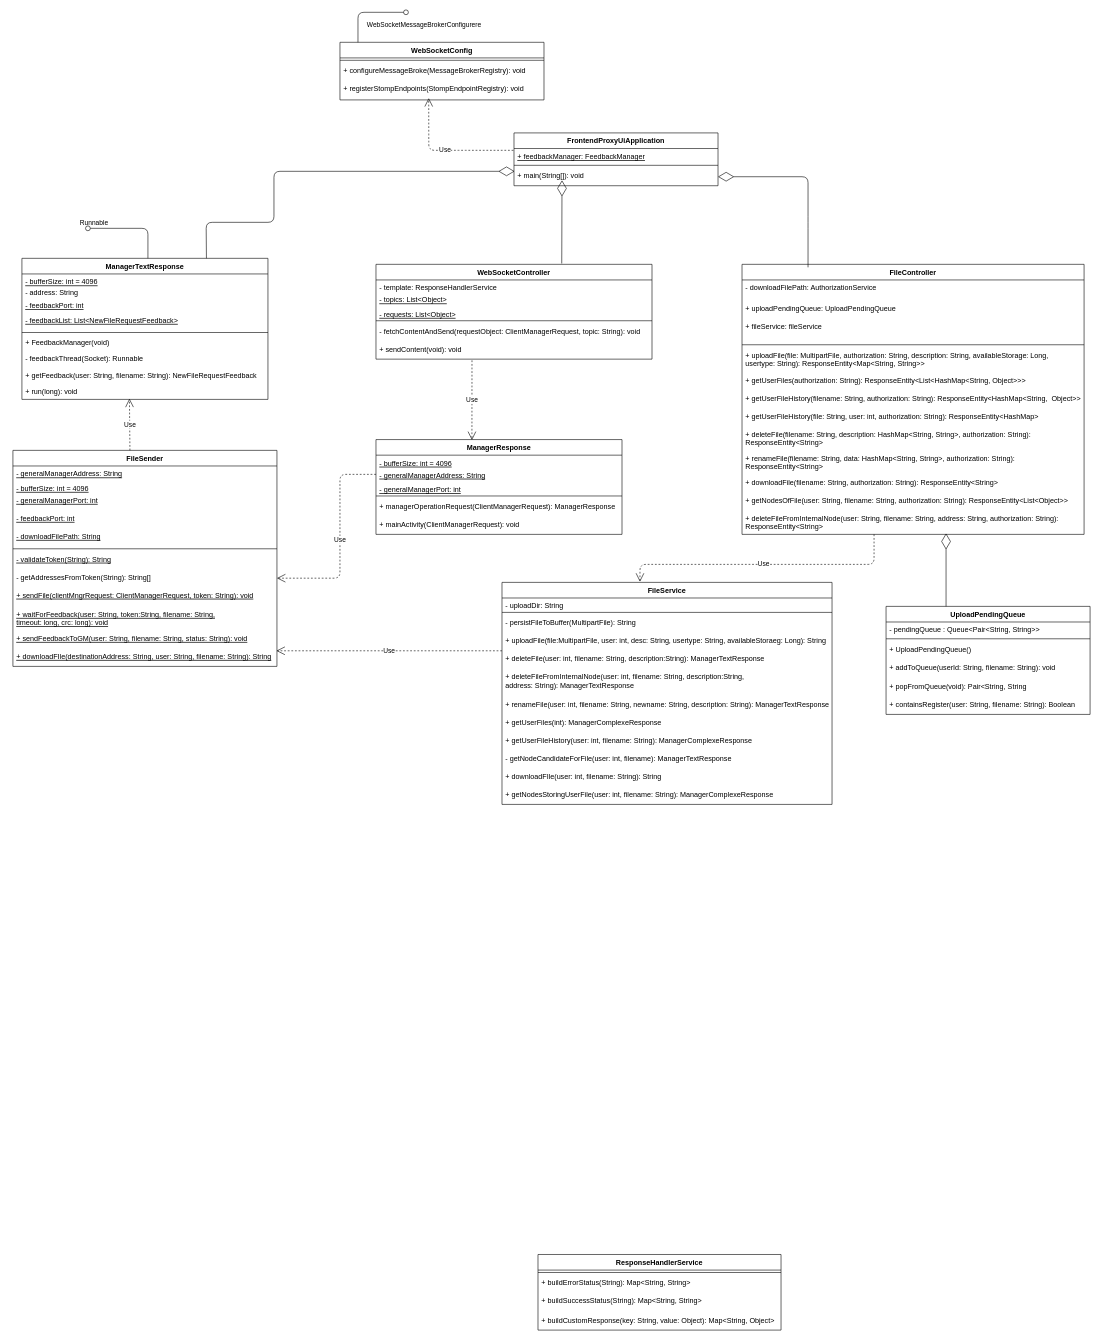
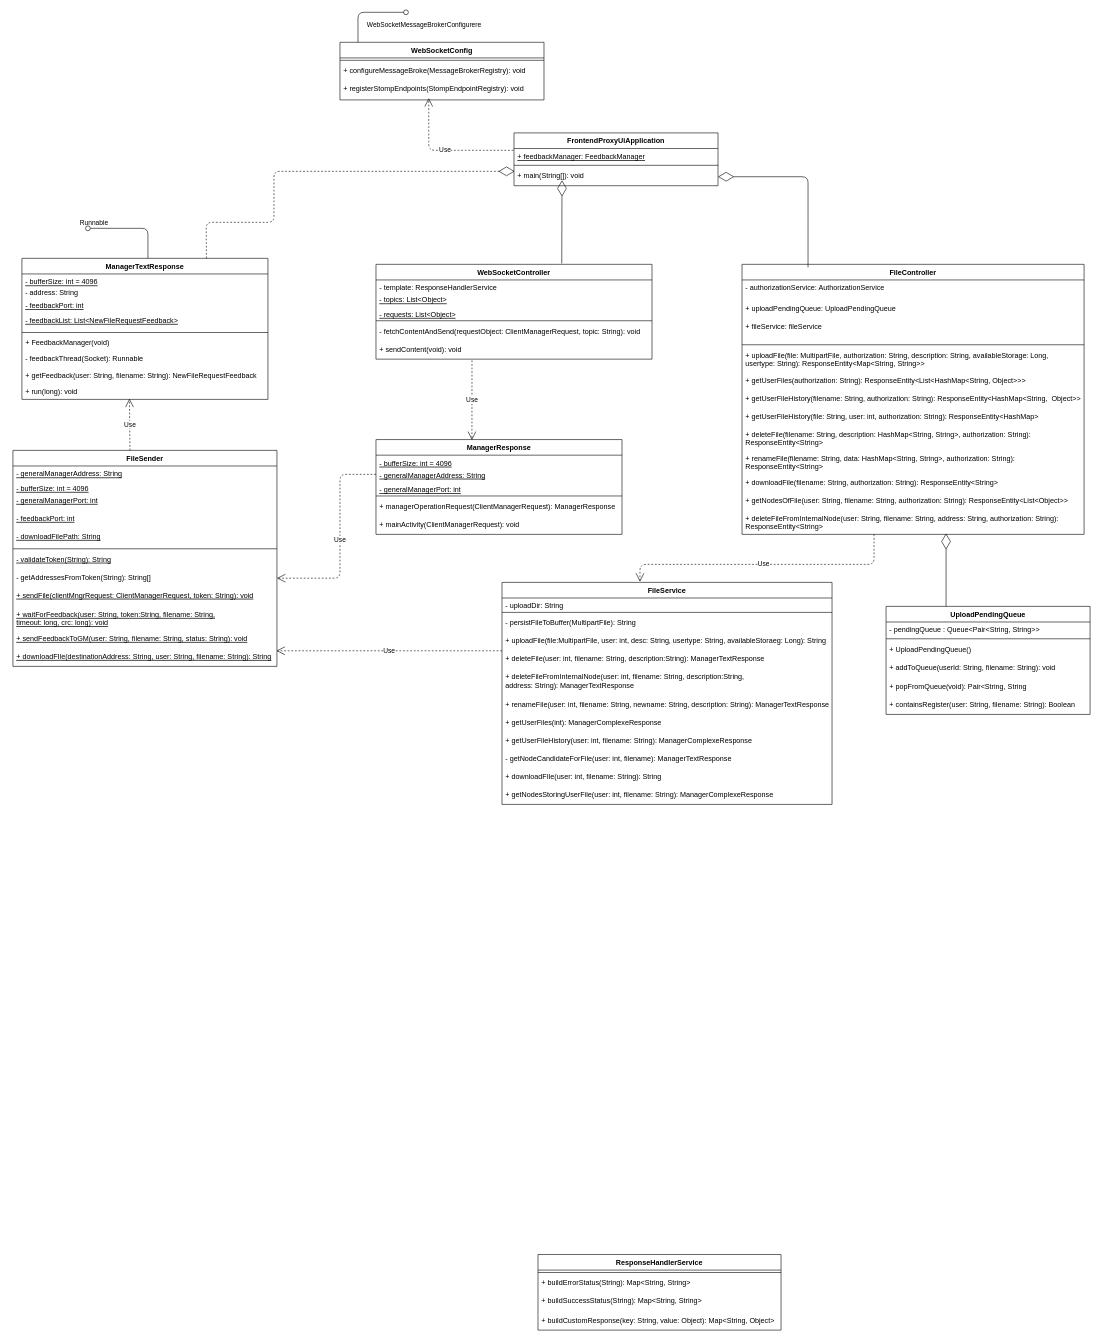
edge "ManagerTextResponse" -> "+ main(String[]): void": style solid -> dashed
node "- downloadFilePath: AuthorizationService": label "- downloadFilePath: AuthorizationService" -> "- authorizationService: AuthorizationService"
